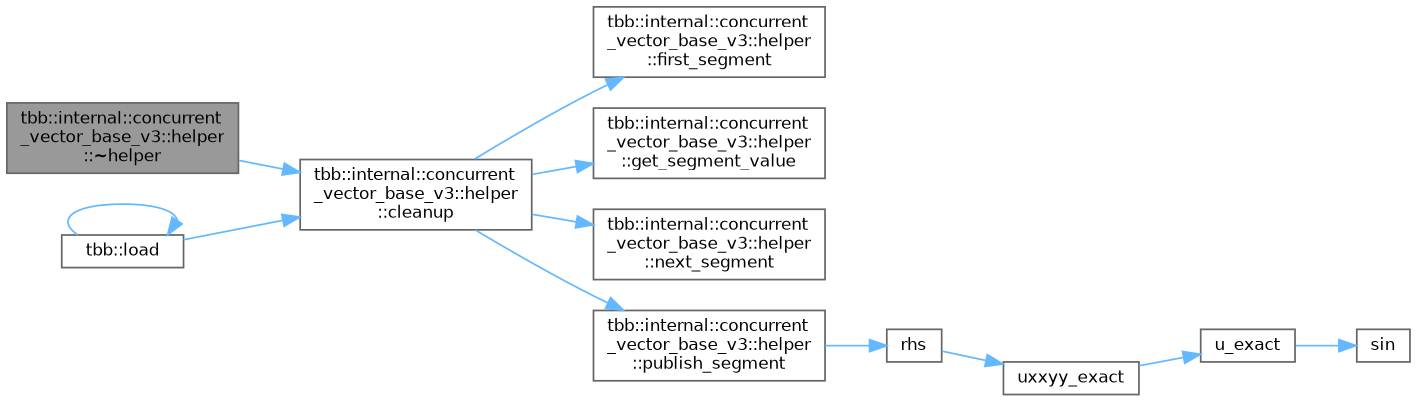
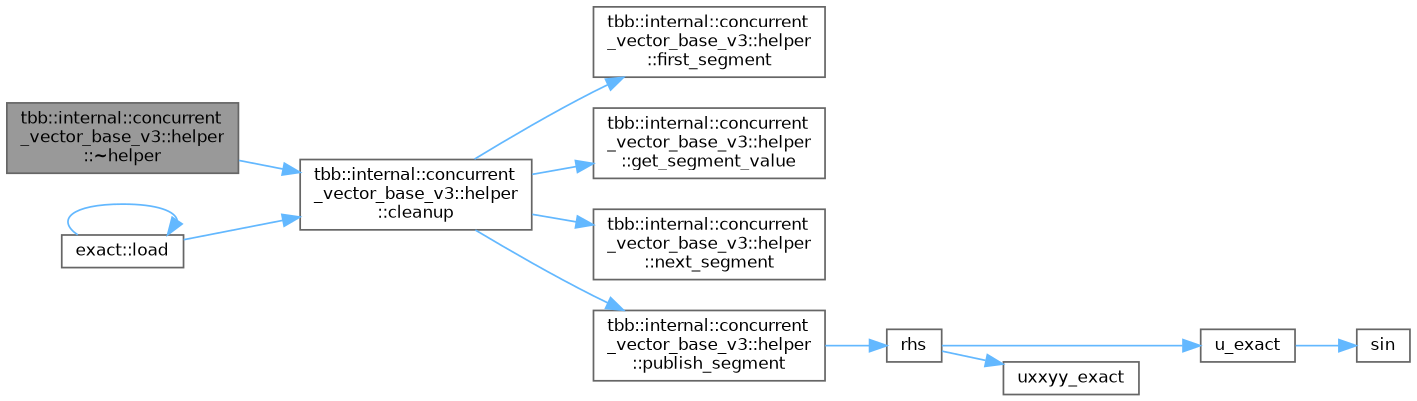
node "tbb::load": label "tbb::load" -> "exact::load"
edge "uxxyy_exact" -> "u_exact": now "rhs" -> "u_exact"
